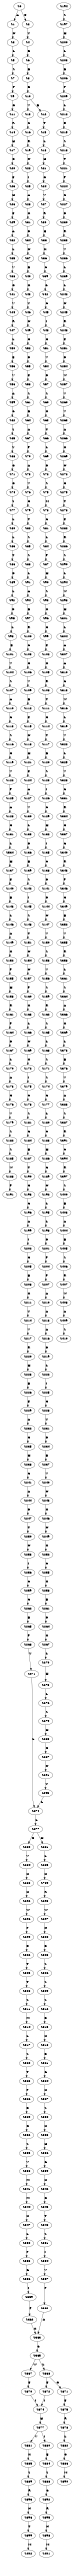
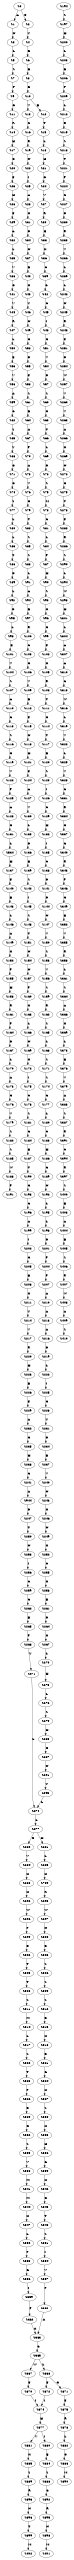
node "S244": label "S244" -> "S944"
